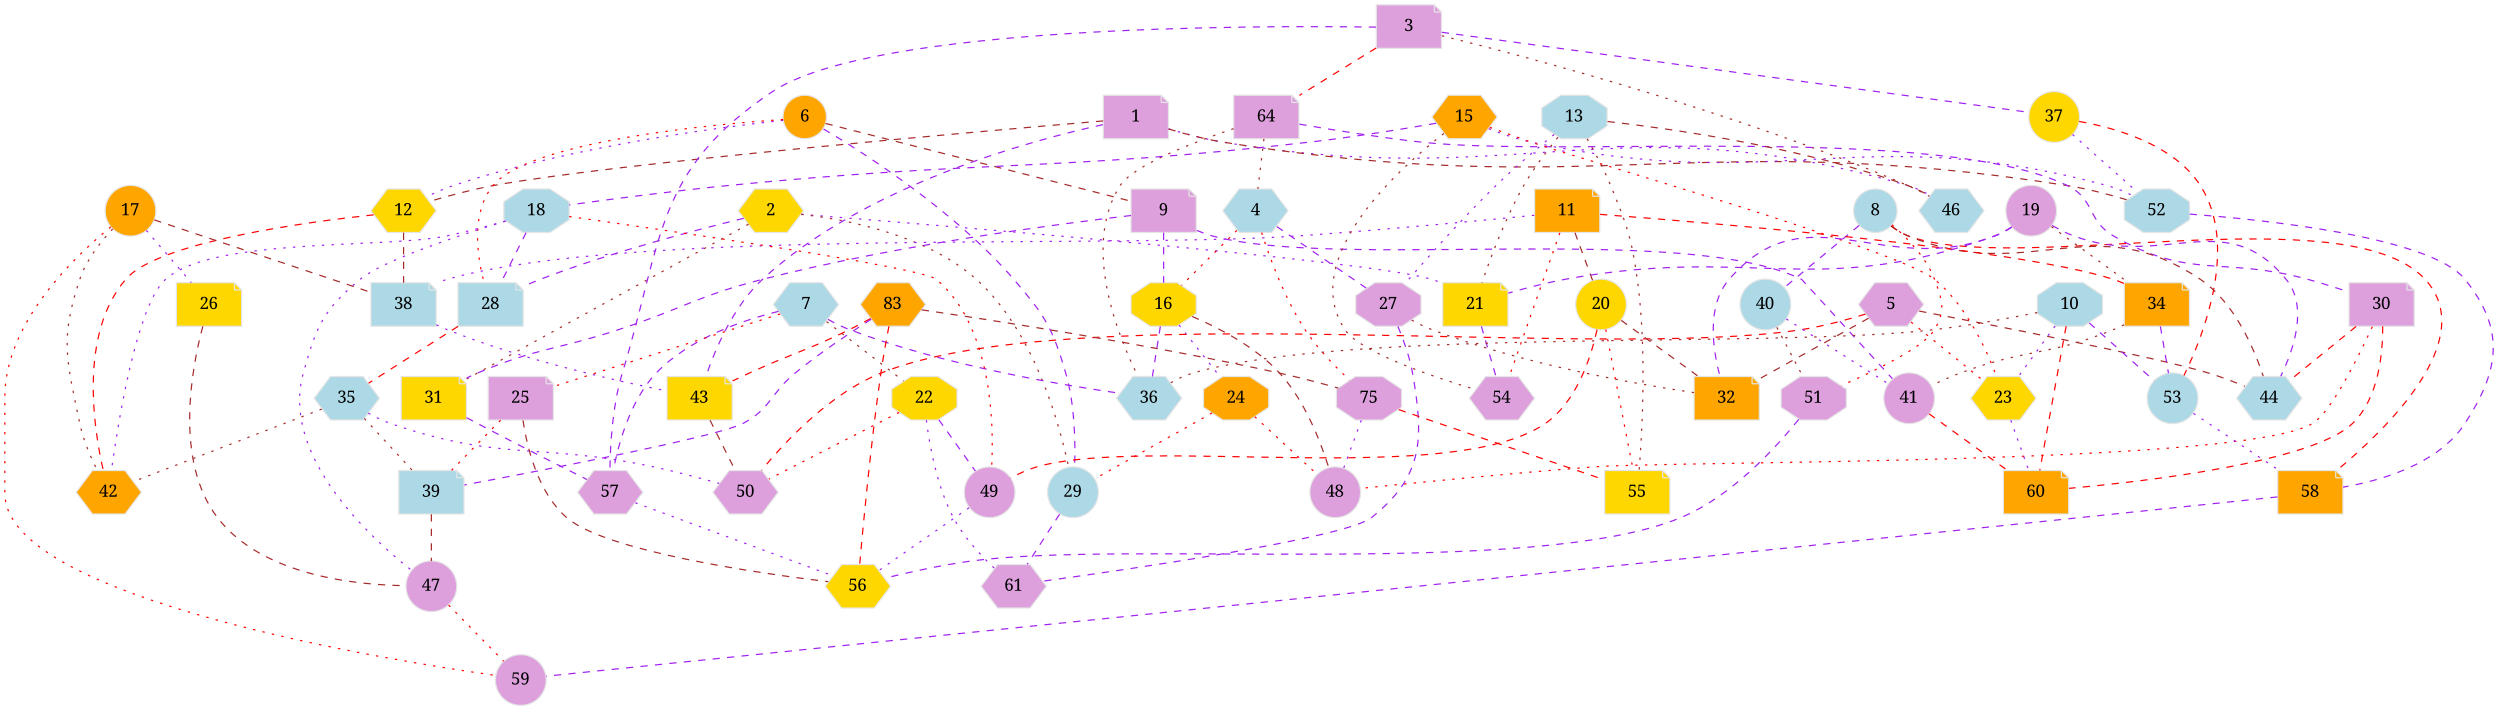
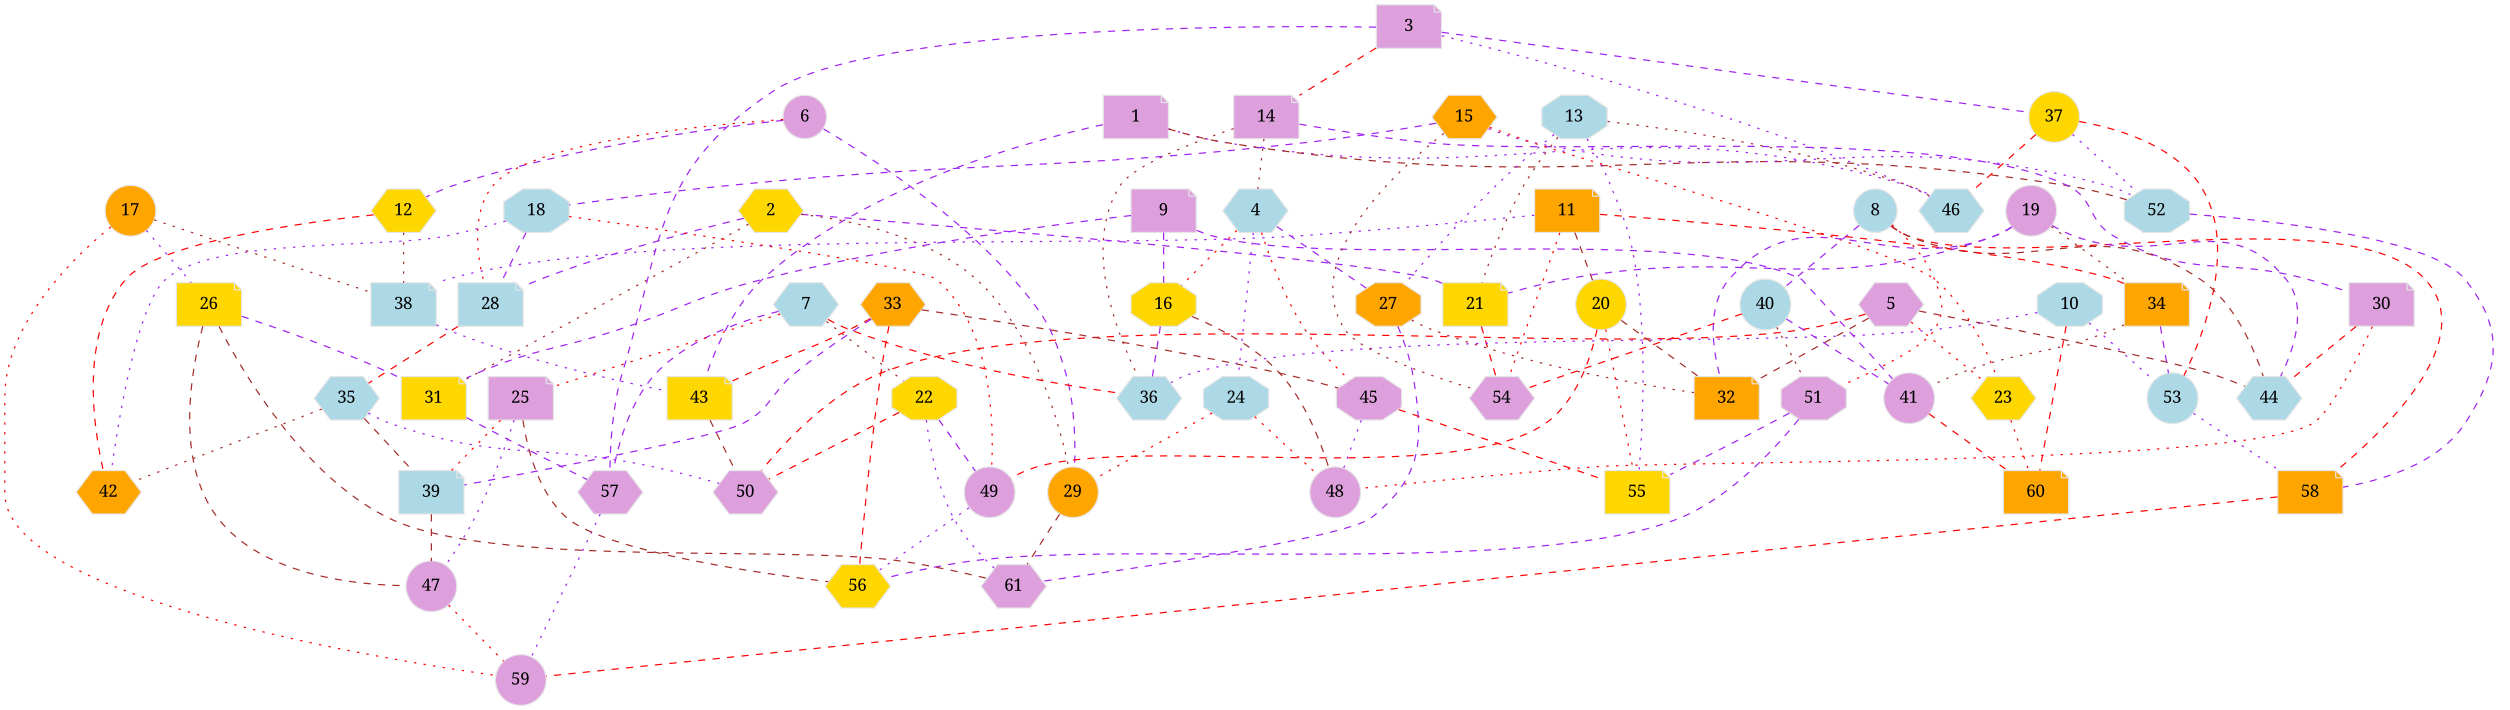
edge "3" -- "46": color brown -> purple
node "6": fillcolor orange -> plum
node "64": label "64" -> "14"
edge "13" -- "46": style dashed -> dotted
edge "6" -- "12": style dotted -> dashed
edge "1" -- "12": removed
edge "6" -- "9": removed
edge "37" -- "46": added
edge "2" -- "21": style dotted -> dashed
edge "17" -- "38": style dashed -> dotted
edge "12" -- "38": style dashed -> dotted
edge "13" -- "55": color brown -> purple
node "83": label "83" -> "33"
node "27": fillcolor plum -> orange
edge "10" -- "53": style dashed -> dotted
edge "10" -- "23": removed
edge "26" -- "31": added
edge "10" -- "36": color brown -> purple
edge "17" -- "42": removed
edge "16" -- "24": now "4" -- "24"
edge "40" -- "54": added
edge "40" -- "41": style dotted -> dashed
edge "18" -- "47": now "25" -- "47"
edge "21" -- "54": color purple -> red
edge "7" -- "36": color purple -> red
node "24": fillcolor orange -> lightblue
node "75": label "75" -> "45"
edge "35" -- "39": style dotted -> dashed
edge "51" -- "55": added
edge "23" -- "60": color purple -> red
edge "22" -- "50": style dotted -> dashed
edge "30" -- "60": removed
node "29": fillcolor lightblue -> orange
edge "57" -- "56": now "57" -- "59"
edge "29" -- "61": color purple -> brown
edge "26" -- "61": added
edge "58" -- "59": color purple -> red
